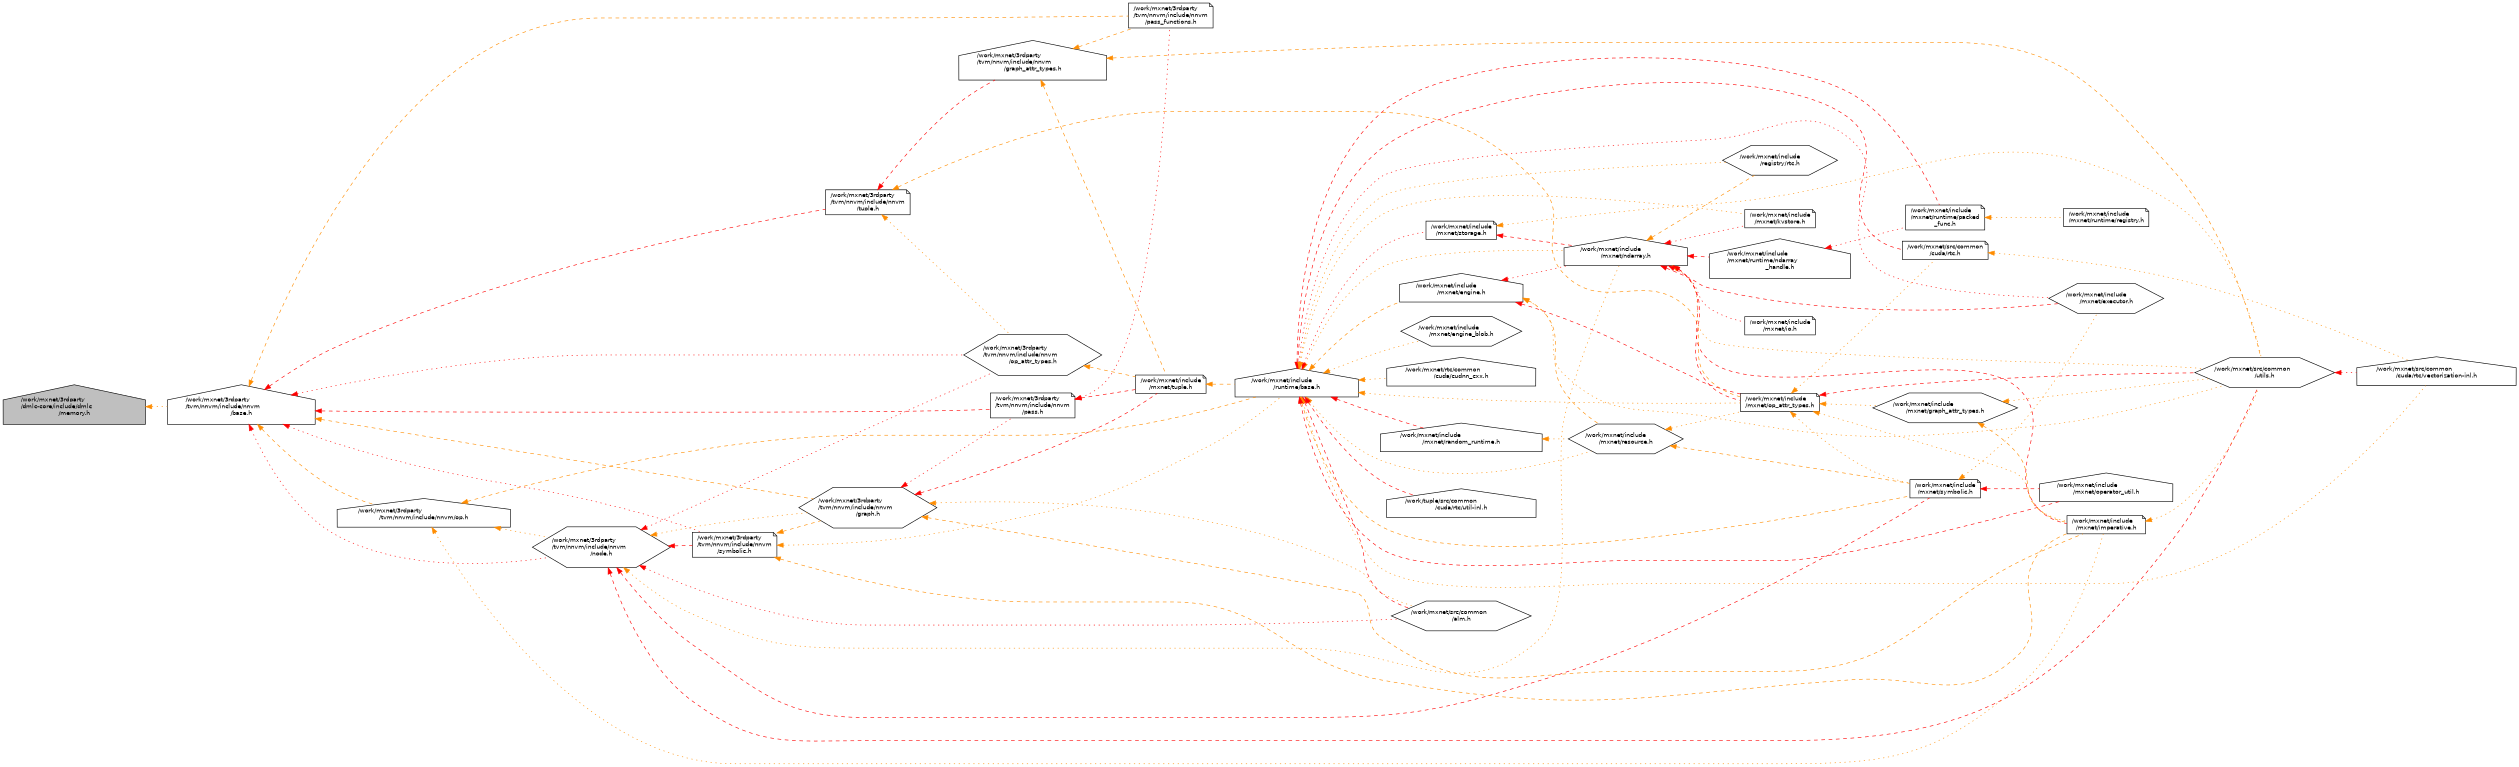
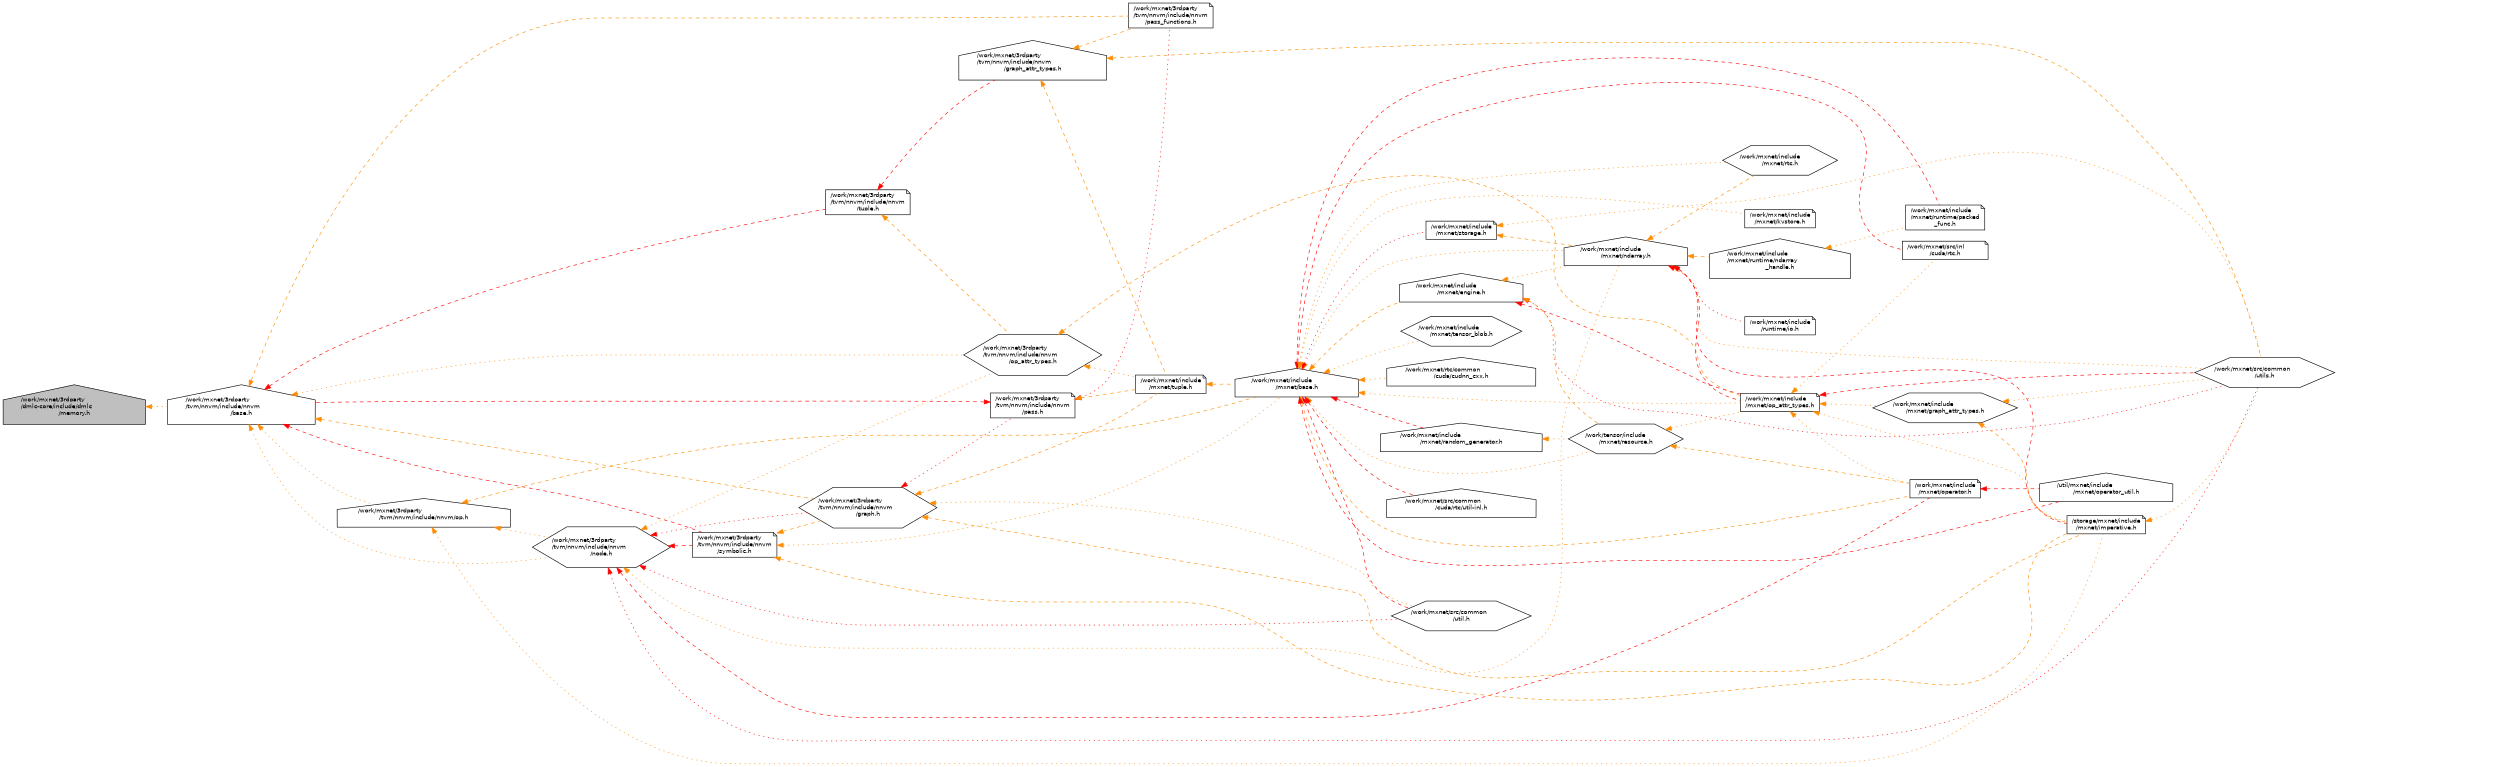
edge "/work/mxnet/include /mxnet/op_attr_types.h" -> "/work/mxnet/3rdparty /tvm/nnvm/include/nnvm /tuple.h": now "/work/mxnet/include /mxnet/op_attr_types.h" -> "/work/mxnet/3rdparty /tvm/nnvm/include/nnvm /op_attr_types.h"
node "/work/mxnet/include /registry/rtc.h": label "/work/mxnet/include /registry/rtc.h" -> "/work/mxnet/include /mxnet/rtc.h"
node "/work/mxnet/include /mxnet/runtime/registry.h": removed
edge "/work/mxnet/include /mxnet/kvstore.h" -> "/work/mxnet/include /mxnet/ndarray.h": removed
edge "/work/mxnet/include /mxnet/runtime/packed _func.h" -> "/work/mxnet/include /mxnet/runtime/ndarray _handle.h": color red -> darkorange
edge "/work/mxnet/include /mxnet/ndarray.h" -> "/work/mxnet/include /mxnet/storage.h": color red -> darkorange
node "/work/mxnet/src/common /cuda/rtc.h": label "/work/mxnet/src/common /cuda/rtc.h" -> "/work/mxnet/src/inl /cuda/rtc.h"
edge "/work/mxnet/include /mxnet/runtime/ndarray _handle.h" -> "/work/mxnet/include /mxnet/ndarray.h": color red -> darkorange
edge "/work/mxnet/include /mxnet/ndarray.h" -> "/work/mxnet/include /mxnet/engine.h": color red -> darkorange
edge "/work/mxnet/3rdparty /tvm/nnvm/include/nnvm /op_attr_types.h" -> "/work/mxnet/3rdparty /tvm/nnvm/include/nnvm /tuple.h": style dotted -> dashed
node "/work/mxnet/include /mxnet/executor.h": removed
node "/work/mxnet/include /mxnet/io.h": label "/work/mxnet/include /mxnet/io.h" -> "/work/mxnet/include /runtime/io.h"
node "/work/mxnet/include /mxnet/engine_blob.h": label "/work/mxnet/include /mxnet/engine_blob.h" -> "/work/mxnet/include /mxnet/tensor_blob.h"
edge "/work/mxnet/3rdparty /tvm/nnvm/include/nnvm /op_attr_types.h" -> "/work/mxnet/3rdparty /tvm/nnvm/include/nnvm /base.h": color red -> darkorange
edge "/work/mxnet/include /mxnet/tuple.h" -> "/work/mxnet/3rdparty /tvm/nnvm/include/nnvm /op_attr_types.h": style dashed -> dotted
node "/work/mxnet/src/common /cuda/rtc/vectorization-inl.h": removed
node "/work/mxnet/include /runtime/base.h": label "/work/mxnet/include /runtime/base.h" -> "/work/mxnet/include /mxnet/base.h"
edge "/work/mxnet/include /mxnet/tuple.h" -> "/work/mxnet/3rdparty /tvm/nnvm/include/nnvm /pass.h": color red -> darkorange
edge "/work/mxnet/3rdparty /tvm/nnvm/include/nnvm /pass.h" -> "/work/mxnet/3rdparty /tvm/nnvm/include/nnvm /base.h": reversed
edge "/work/mxnet/src/common /utils.h" -> "/work/mxnet/include /mxnet/engine.h": color darkorange -> red
node "/work/mxnet/include /mxnet/random_runtime.h": label "/work/mxnet/include /mxnet/random_runtime.h" -> "/work/mxnet/include /mxnet/random_generator.h"
node "/work/mxnet/include /mxnet/resource.h": label "/work/mxnet/include /mxnet/resource.h" -> "/work/tensor/include /mxnet/resource.h"
edge "/work/mxnet/3rdparty /tvm/nnvm/include/nnvm /op_attr_types.h" -> "/work/mxnet/3rdparty /tvm/nnvm/include/nnvm /node.h": color red -> darkorange
edge "/work/mxnet/include /mxnet/tuple.h" -> "/work/mxnet/3rdparty /tvm/nnvm/include/nnvm /graph.h": color red -> darkorange
edge "/work/mxnet/3rdparty /tvm/nnvm/include/nnvm/op.h" -> "/work/mxnet/3rdparty /tvm/nnvm/include/nnvm /base.h": style dashed -> dotted
edge "/work/mxnet/3rdparty /tvm/nnvm/include/nnvm /symbolic.h" -> "/work/mxnet/3rdparty /tvm/nnvm/include/nnvm /base.h": style dotted -> dashed
node "/work/mxnet/include /mxnet/symbolic.h": label "/work/mxnet/include /mxnet/symbolic.h" -> "/work/mxnet/include /mxnet/operator.h"
node "/work/mxnet/include /mxnet/operator_util.h": label "/work/mxnet/include /mxnet/operator_util.h" -> "/util/mxnet/include /mxnet/operator_util.h"
node "/work/tuple/src/common /cuda/rtc/util-inl.h": label "/work/tuple/src/common /cuda/rtc/util-inl.h" -> "/work/mxnet/src/common /cuda/rtc/util-inl.h"
edge "/work/mxnet/3rdparty /tvm/nnvm/include/nnvm /graph.h" -> "/work/mxnet/3rdparty /tvm/nnvm/include/nnvm /node.h": color darkorange -> red
node "/work/mxnet/include /mxnet/imperative.h": label "/work/mxnet/include /mxnet/imperative.h" -> "/storage/mxnet/include /mxnet/imperative.h"
edge "/work/mxnet/3rdparty /tvm/nnvm/include/nnvm /node.h" -> "/work/mxnet/3rdparty /tvm/nnvm/include/nnvm /base.h": color red -> darkorange
node "/work/mxnet/src/common /alm.h": label "/work/mxnet/src/common /alm.h" -> "/work/mxnet/src/common /util.h"
edge "/work/mxnet/src/common /utils.h" -> "/work/mxnet/3rdparty /tvm/nnvm/include/nnvm /node.h": style dashed -> dotted
